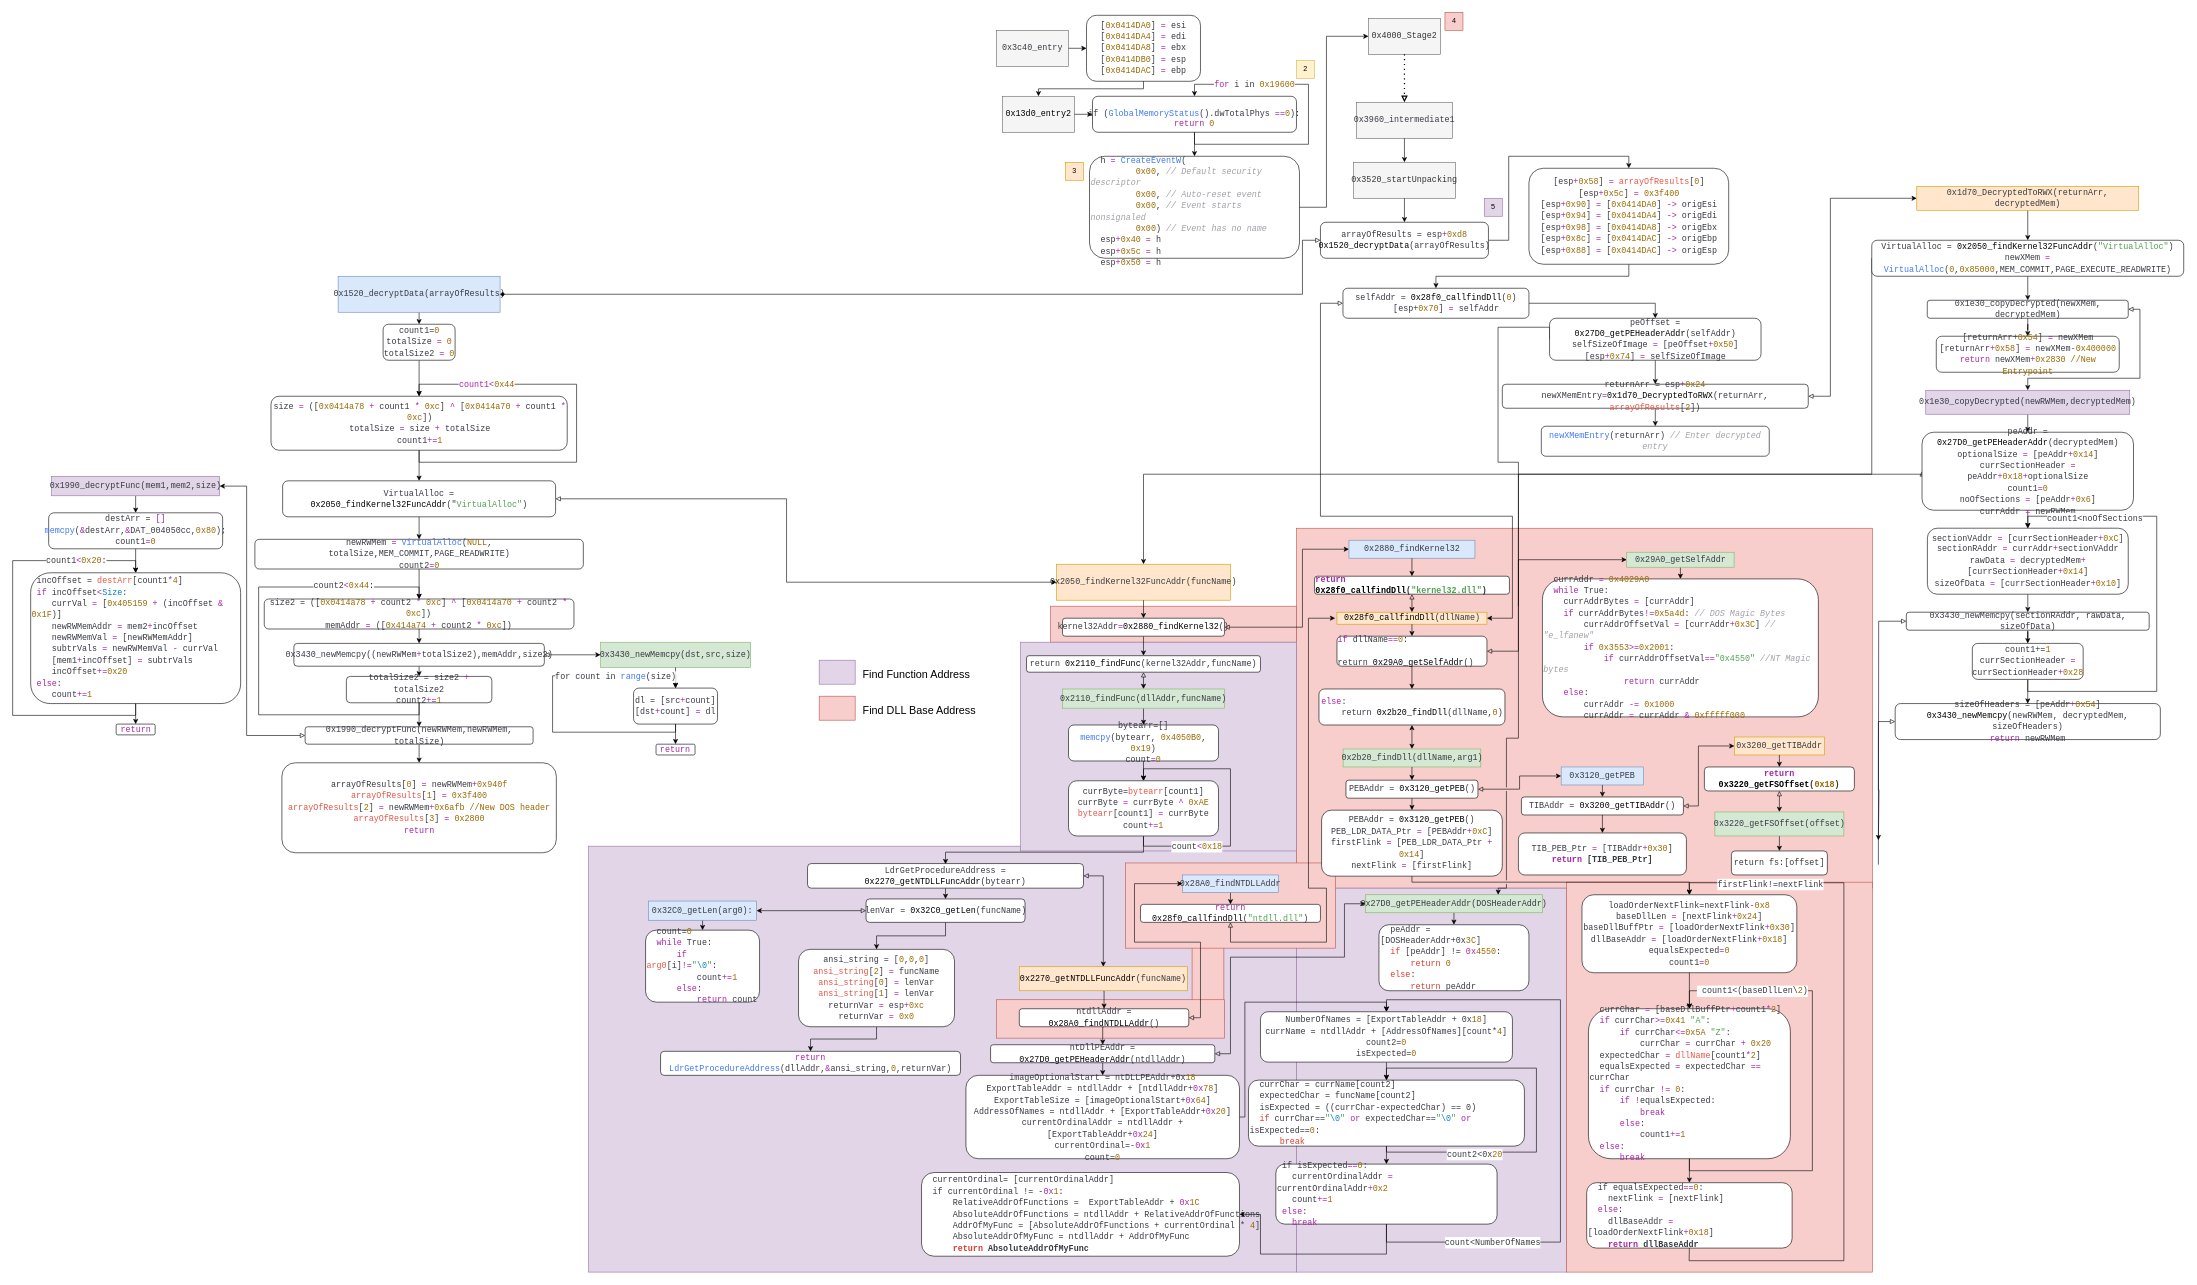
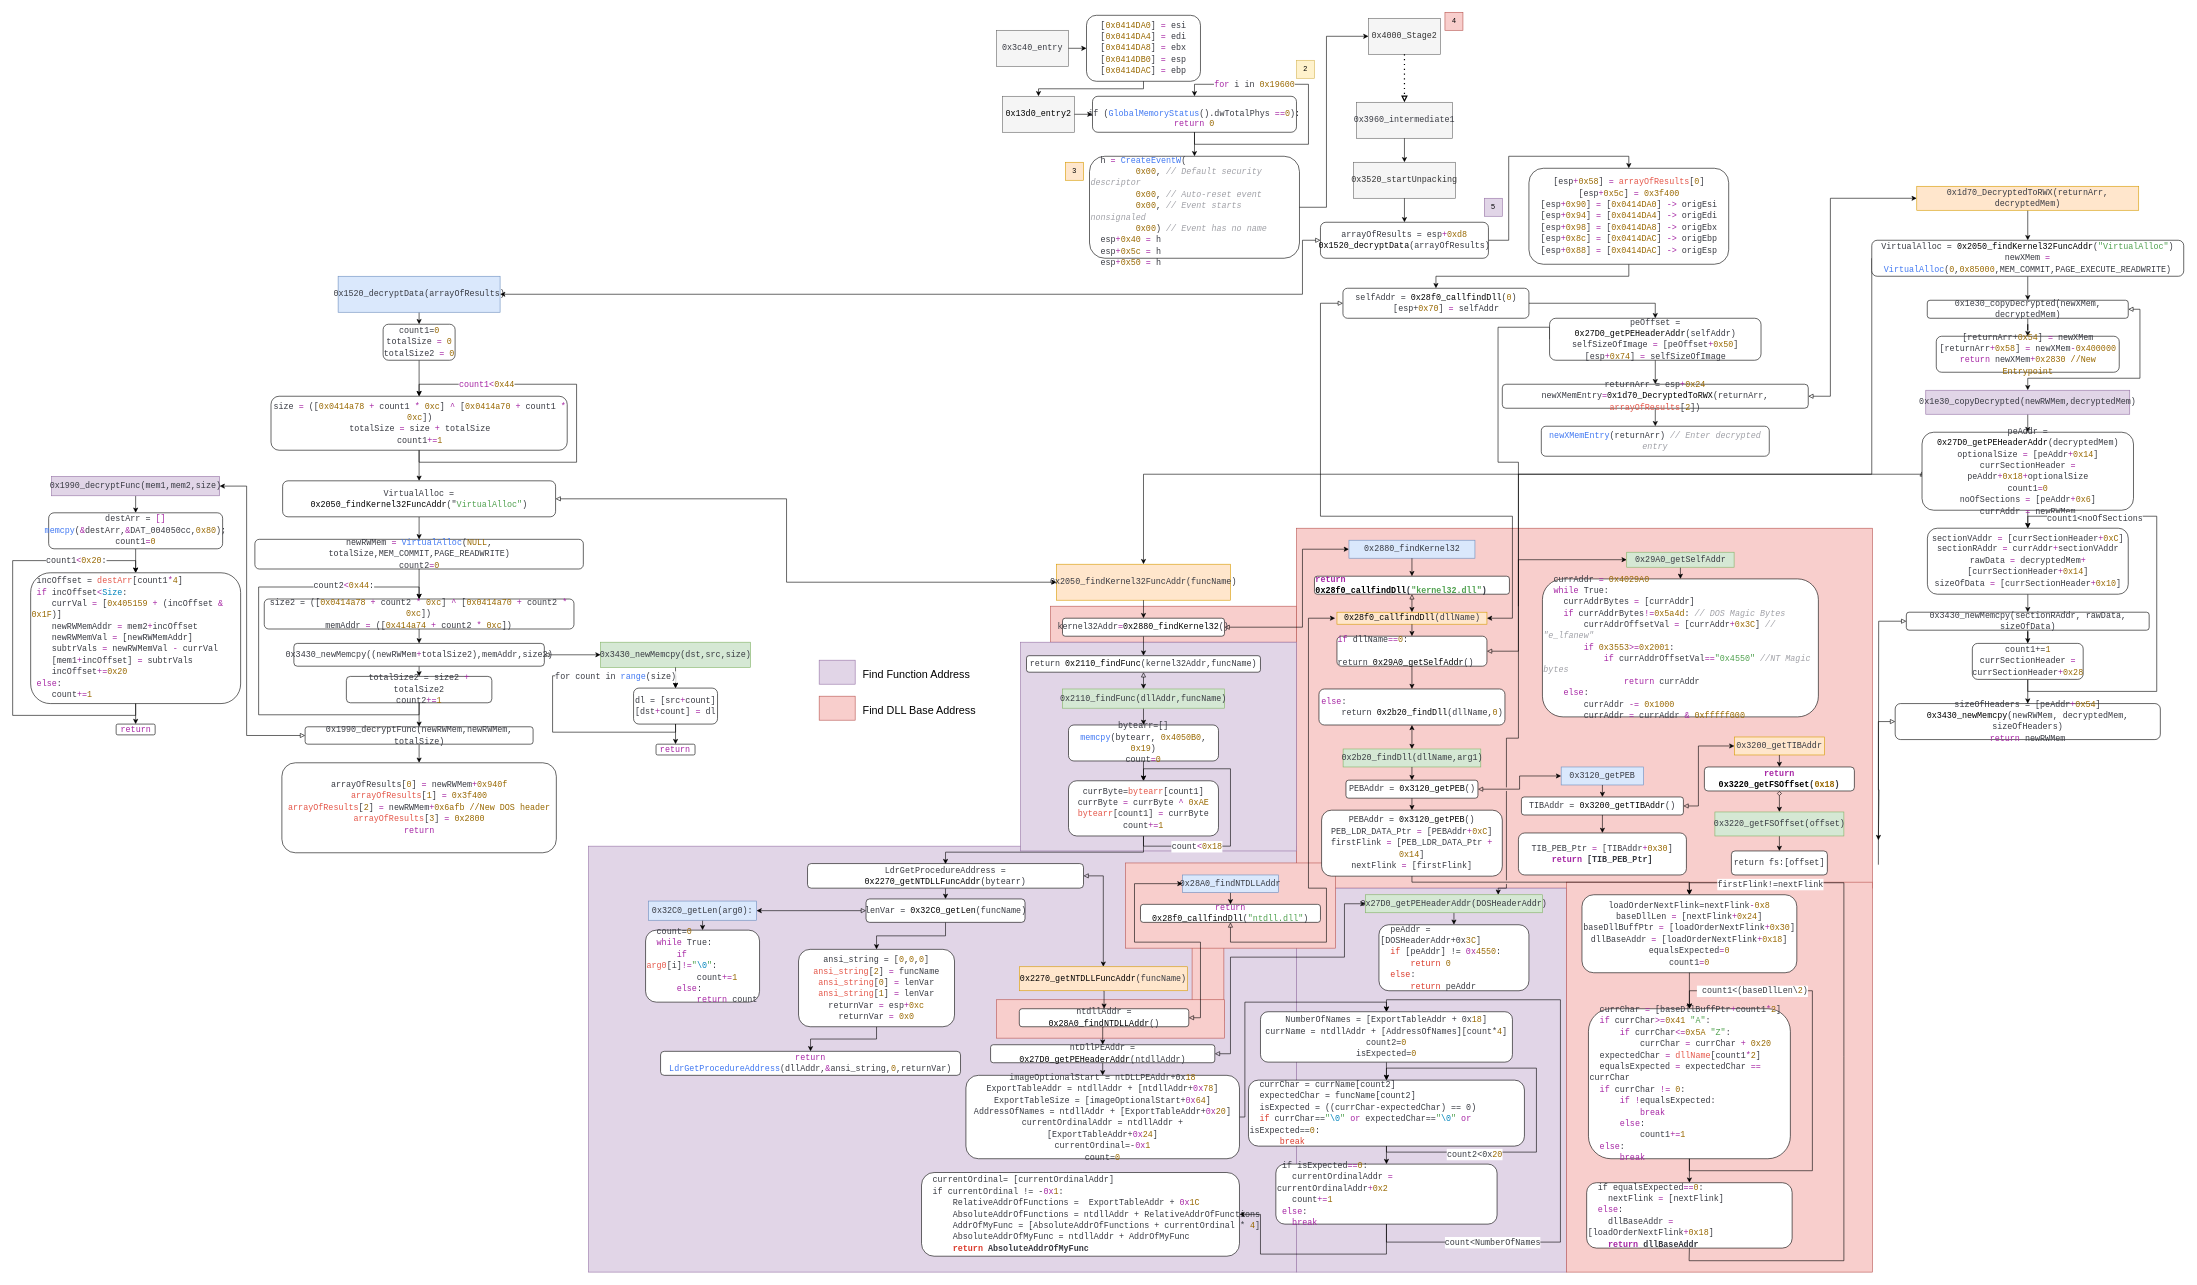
edge "arrayOfResults = esp+0xd8 0x1520_decryptData(arrayOfResults)" -- "0x1520_decryptData(arrayOfResults)": arrowhead diamond -> classic
edge "return 0x3220_getFSOffset(0x18)" -- "0x3220_getFSOffset(offset)": arrowhead block -> diamond
